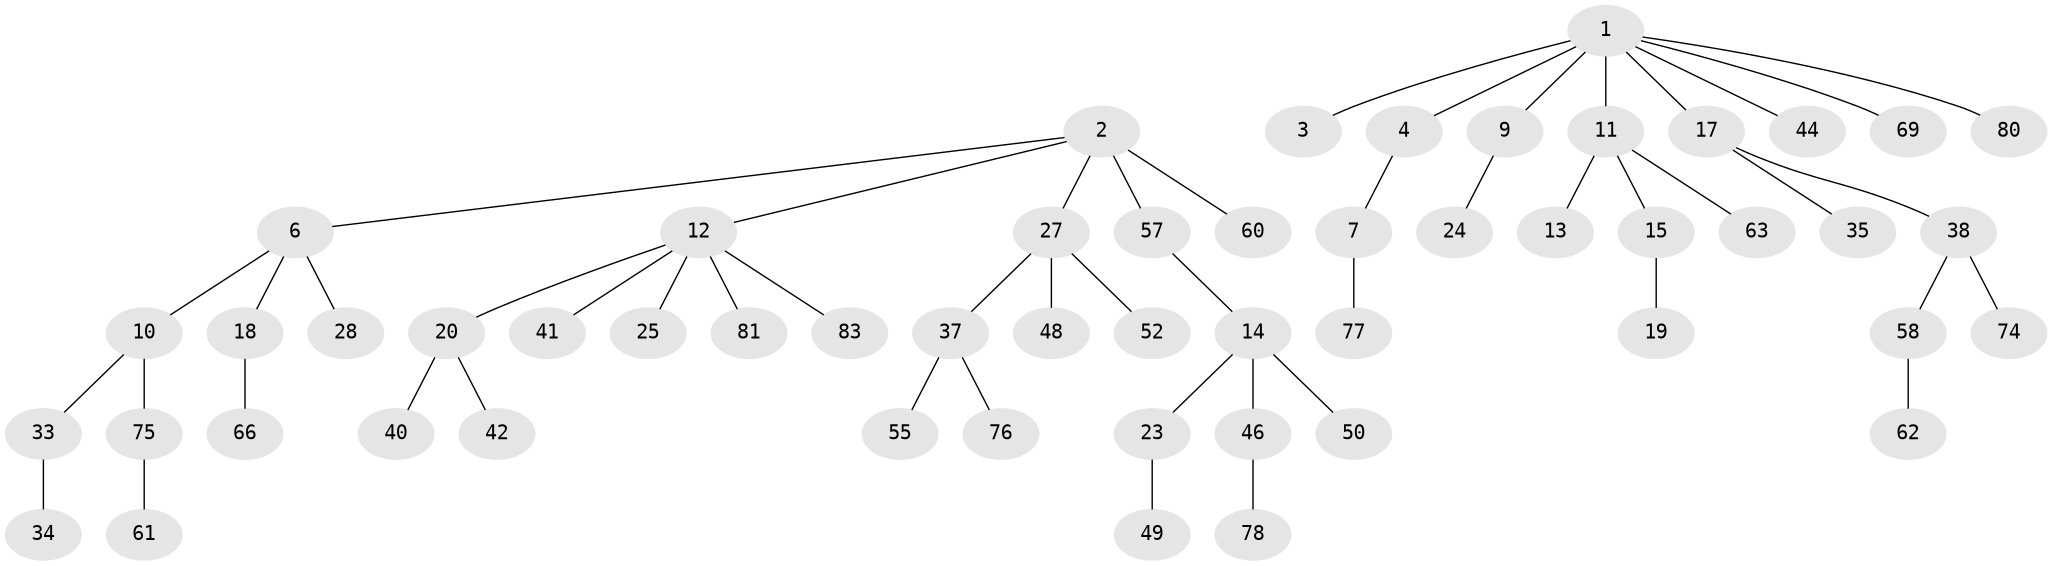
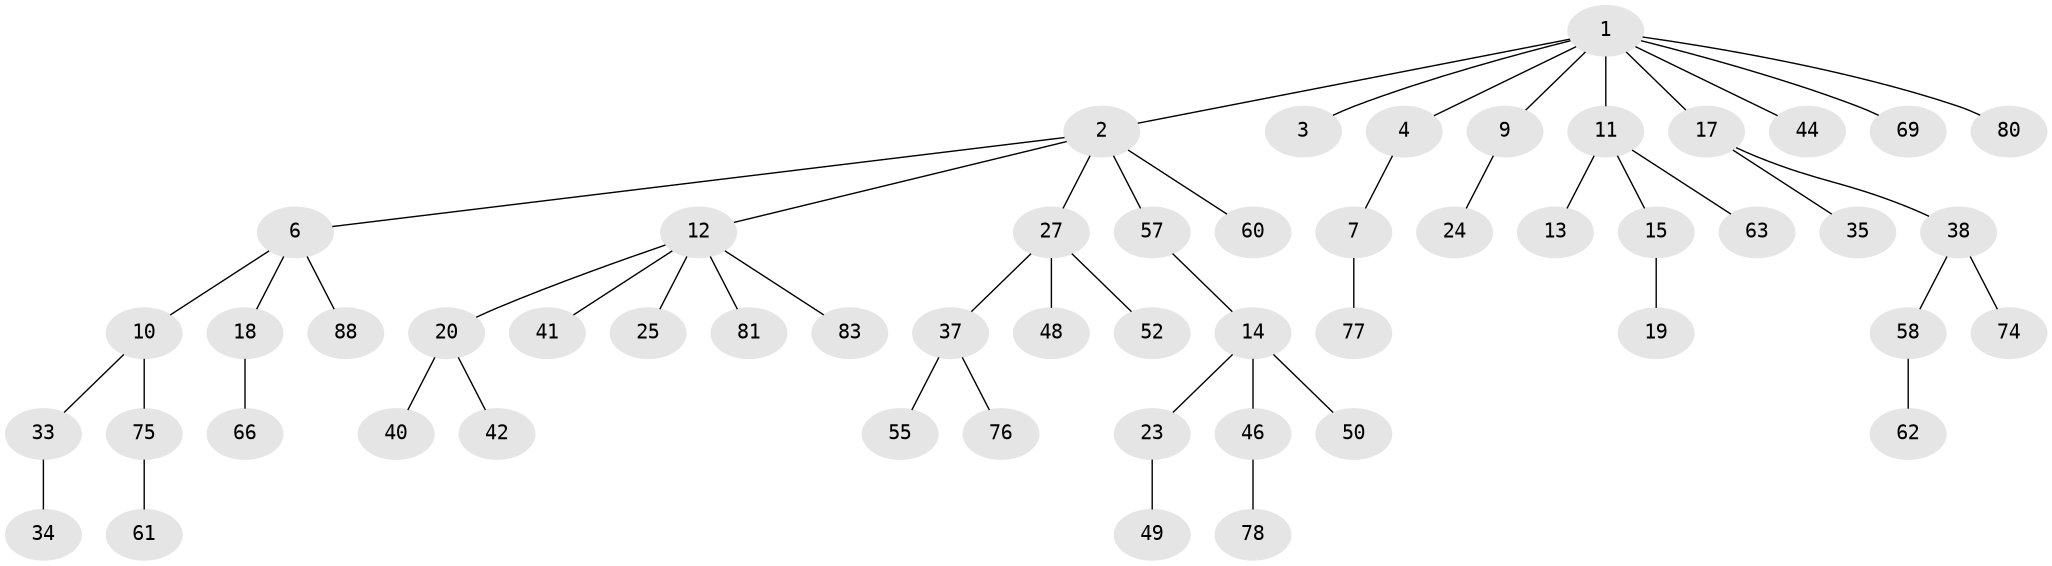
edge "1" -- "2": added
node "28": label "28" -> "88"
